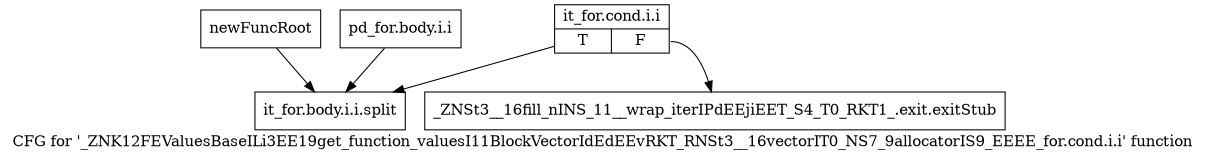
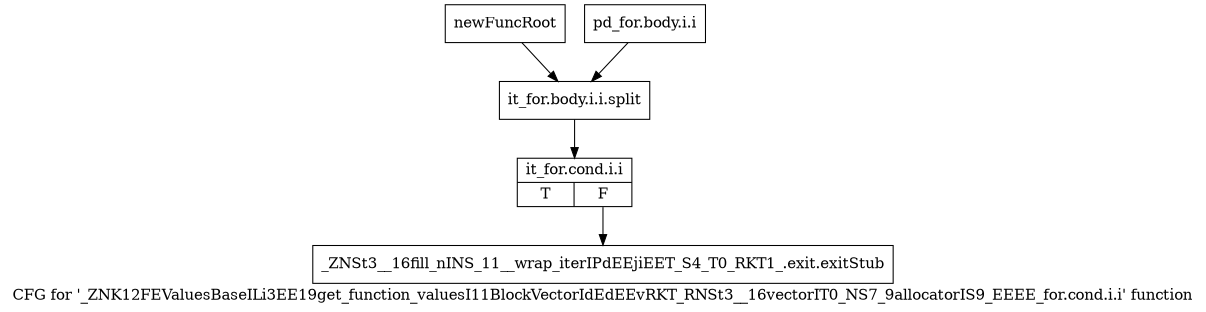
edge "it_for.cond.i.i" -> "it_for.body.i.i.split": reversed
